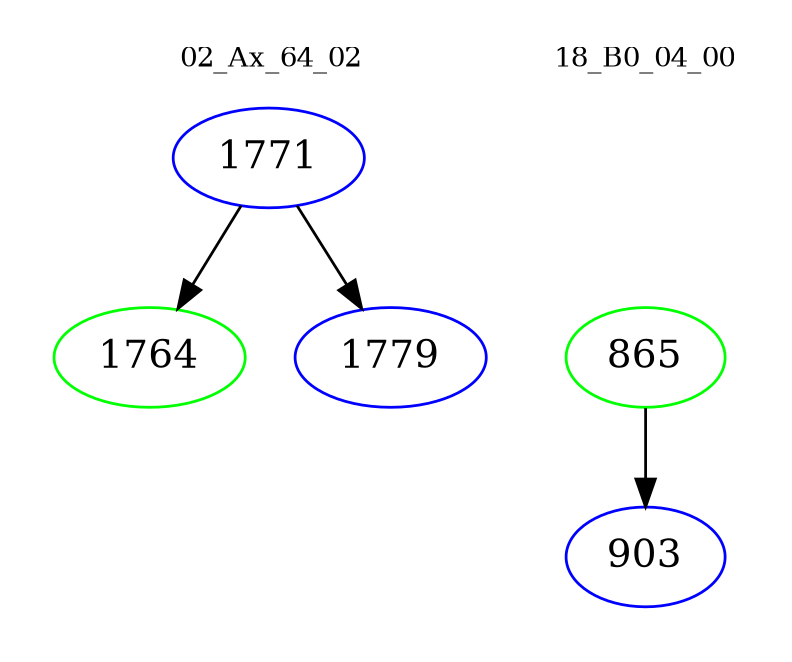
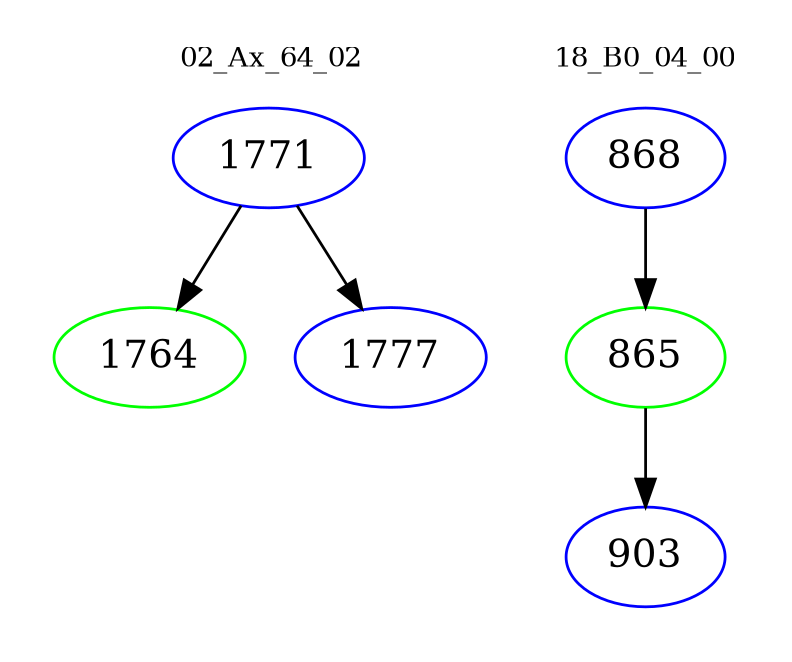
node "868": added
node "1779": label "1779" -> "1777"
